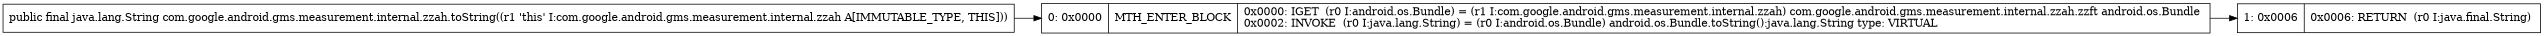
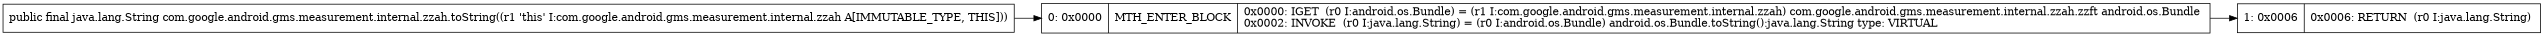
node "1: 0x0006": text "0x0006: RETURN  (r0 I:java.final.String)" -> "0x0006: RETURN  (r0 I:java.lang.String)"
